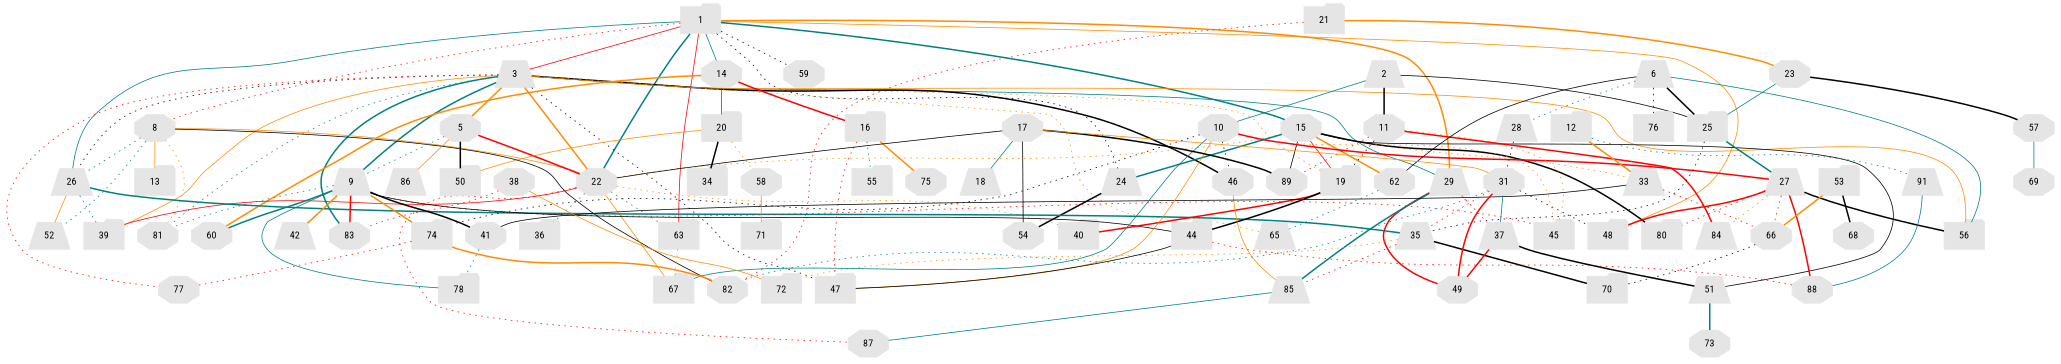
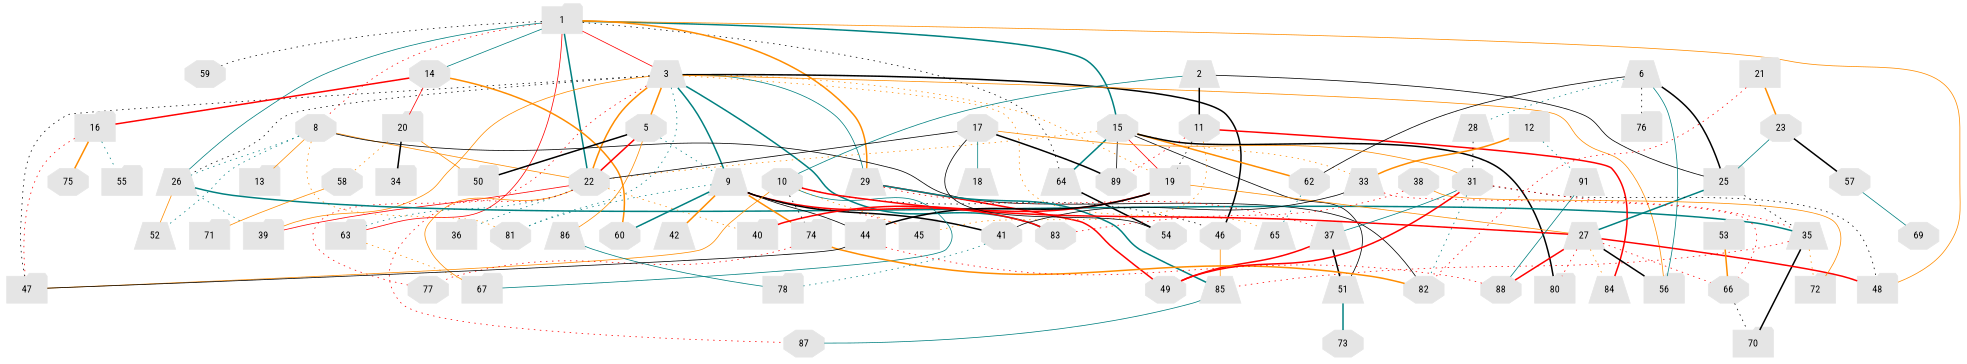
node "24": label "24" -> "64"
edge "19" -- "27": added
node "68": removed
edge "9" -- "78": now "86" -- "78"
